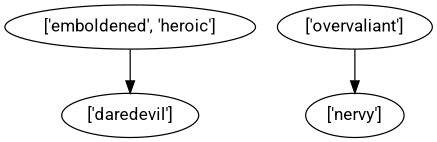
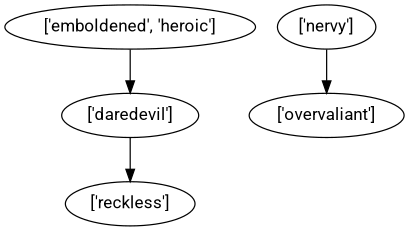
edge "['overvaliant']" -> "['nervy']": reversed
node "['reckless']": added
